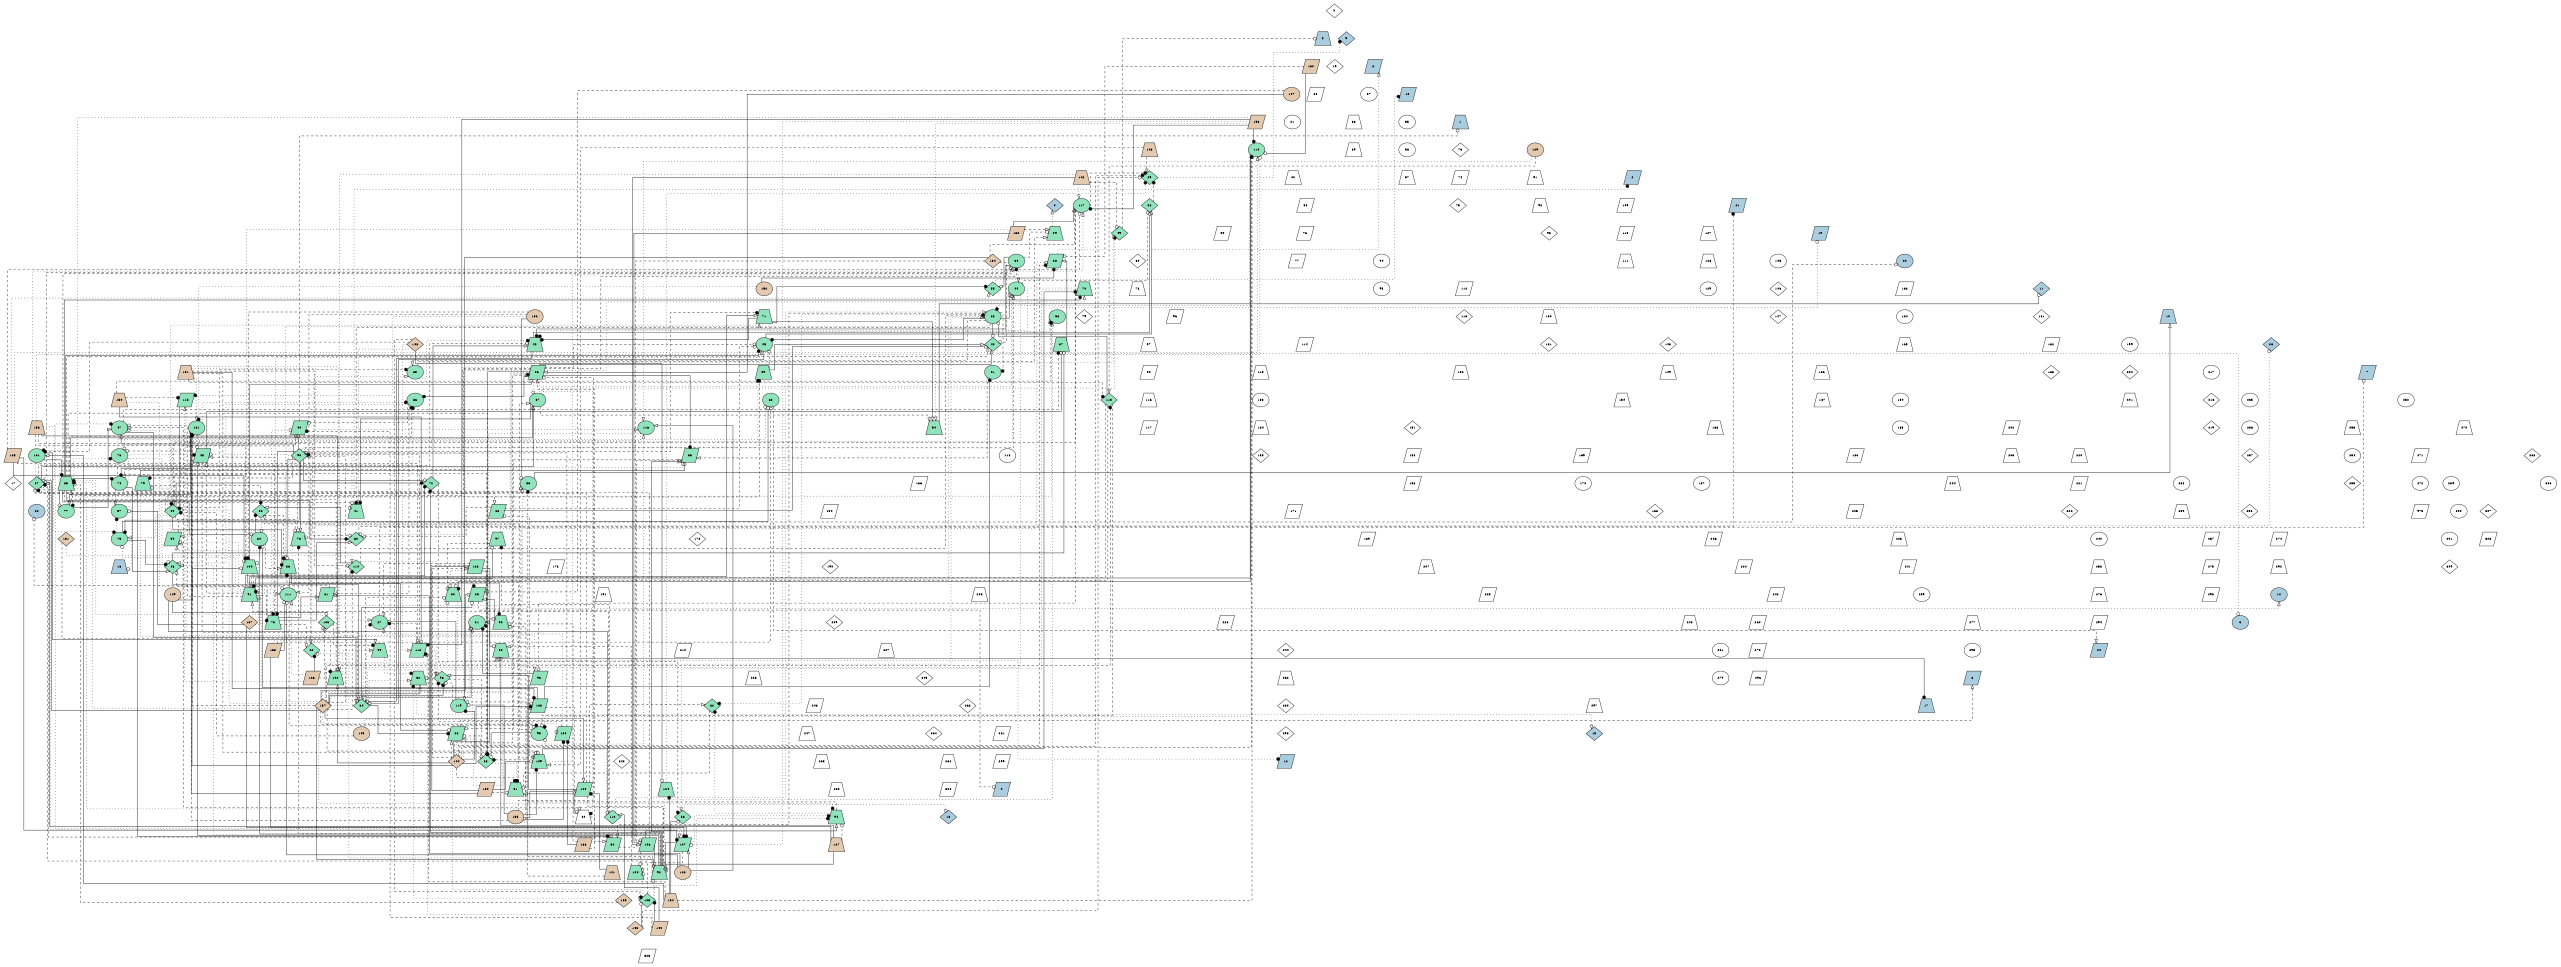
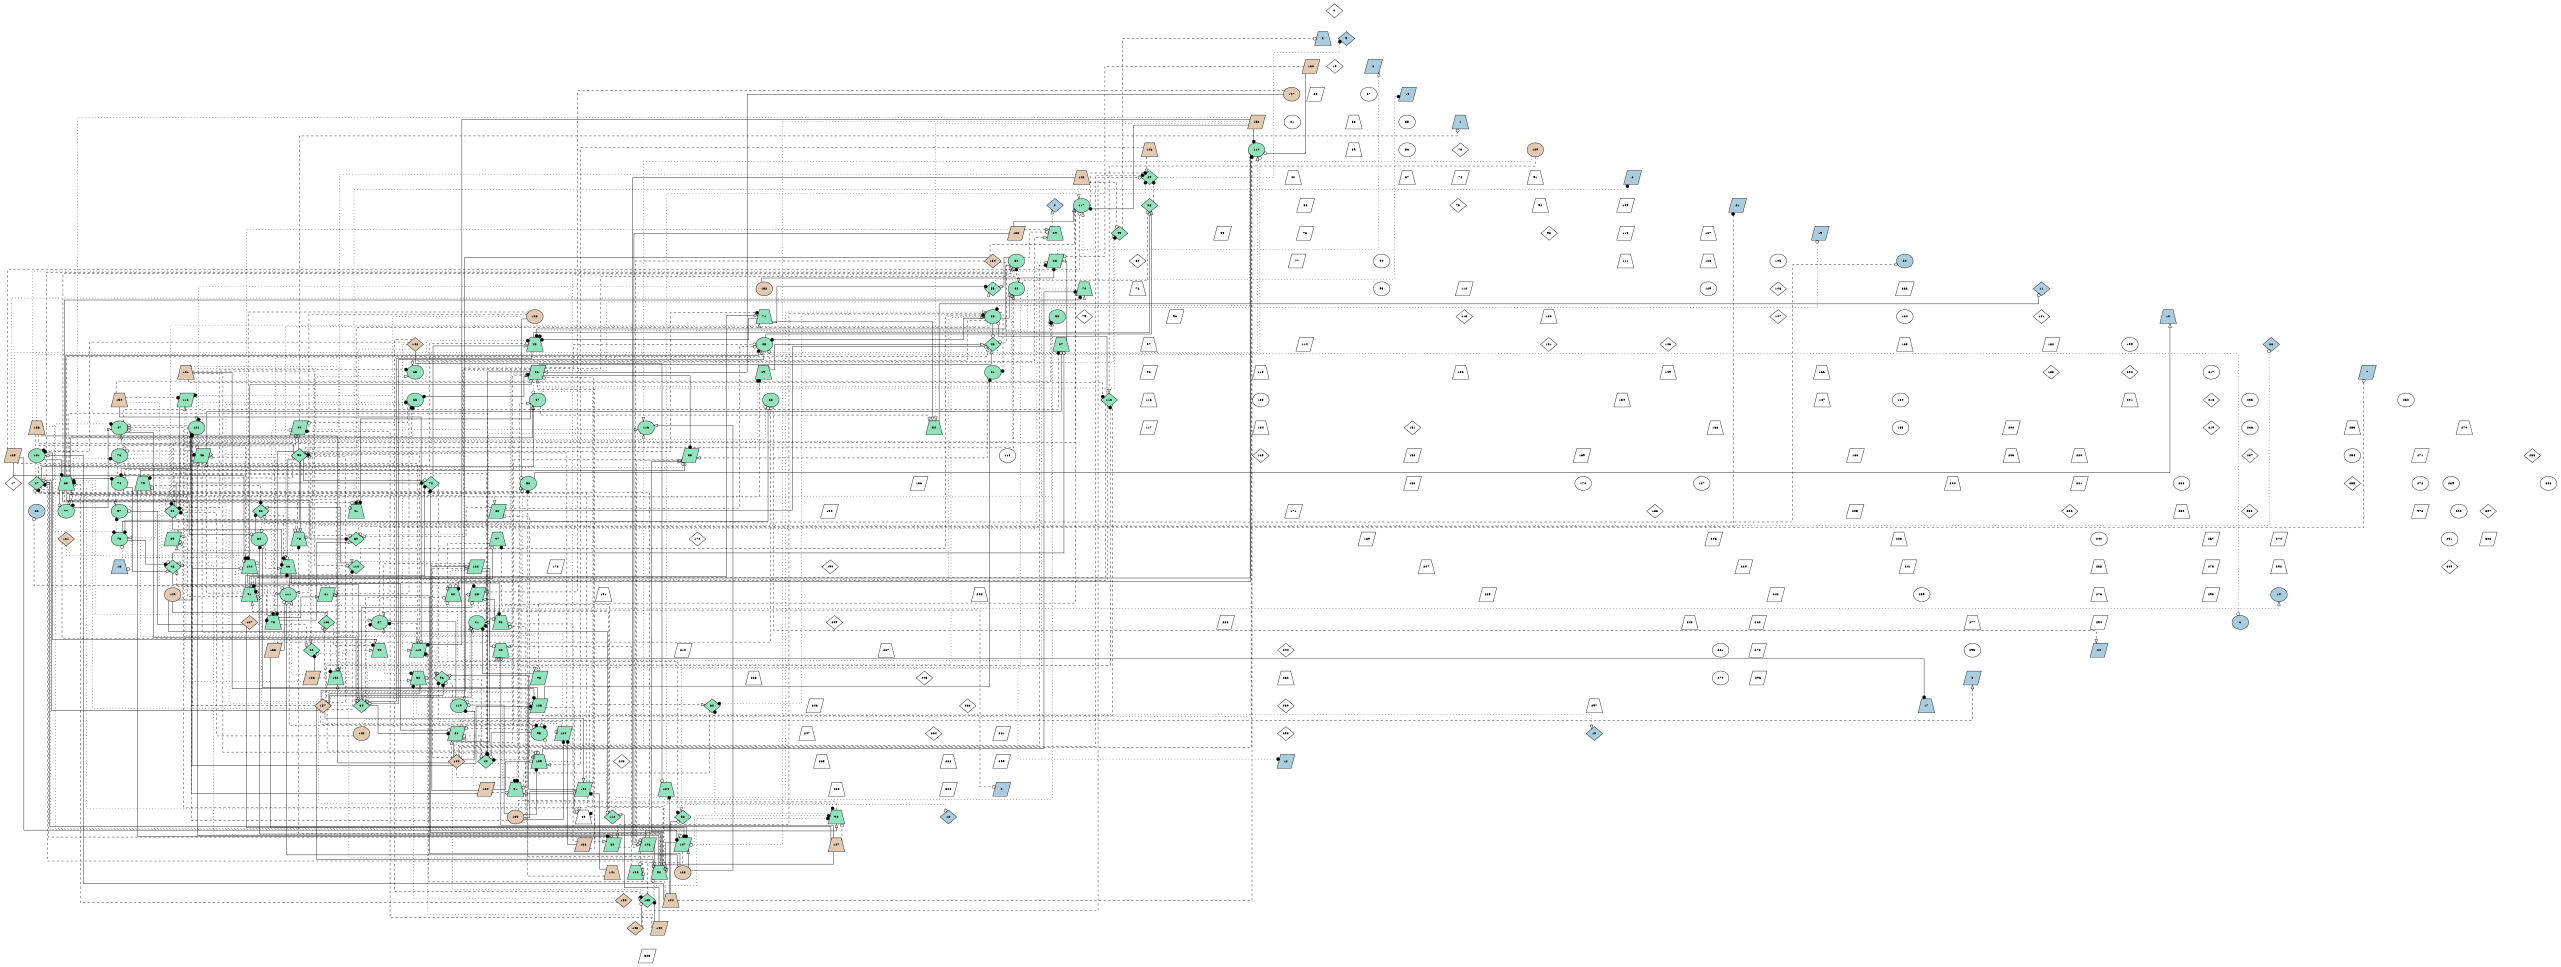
node "163": label "163" -> "863"
